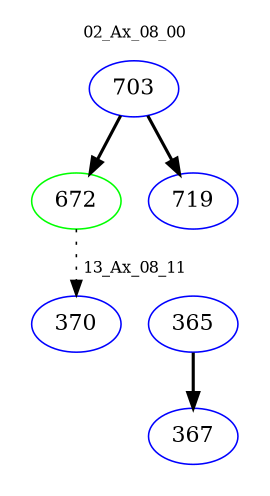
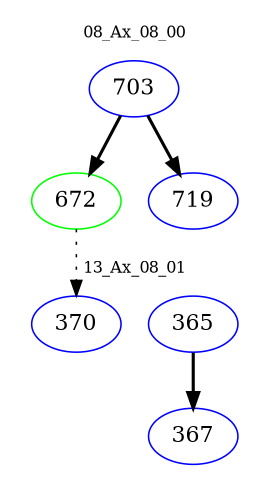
cluster "02_Ax_08_00": label "02_Ax_08_00" -> "08_Ax_08_00"
cluster "13_Ax_08_11": label "13_Ax_08_11" -> "13_Ax_08_01"
